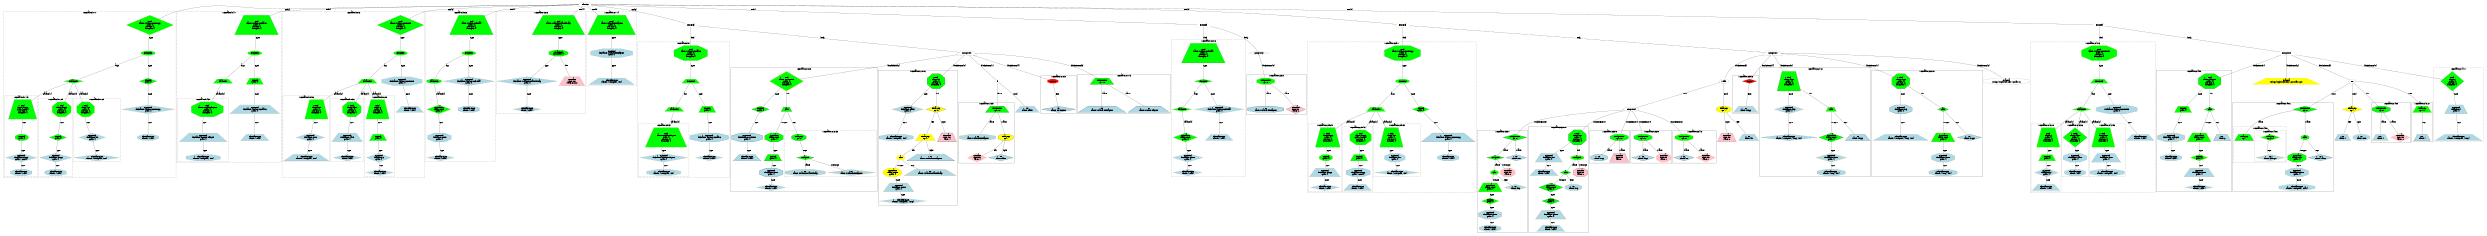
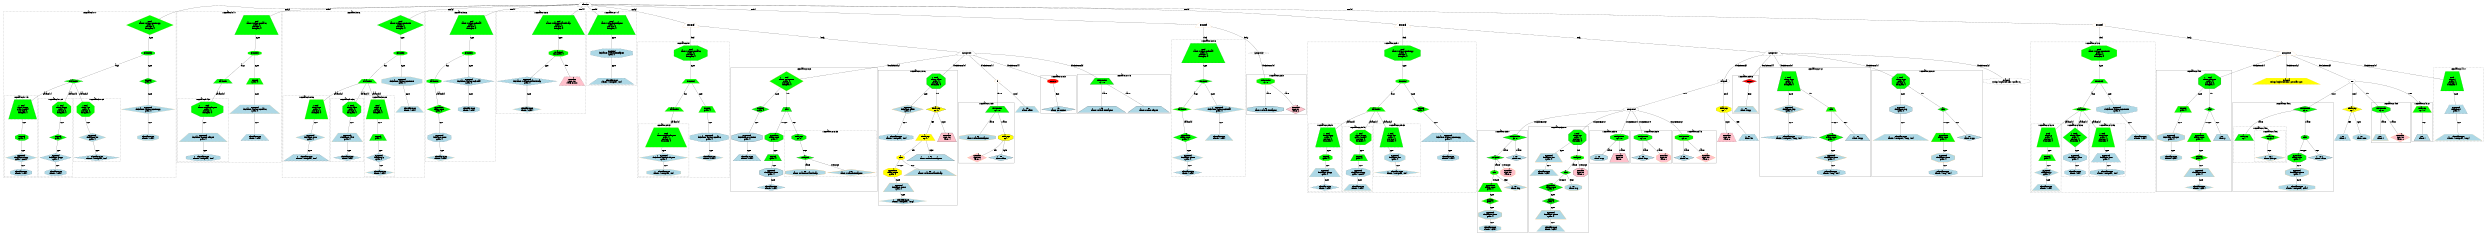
node "Decl name: int quals: [] storage: [] funcspec: []": label "Decl name: int quals: [] storage: [] funcspec: []" -> "Decl name: offset quals: [] storage: [] funcspec: []"
node "While": label "While" -> "Pragma"
node "Decl name: i quals: [] storage: [] funcspec: []": shape diamond -> trapezium
